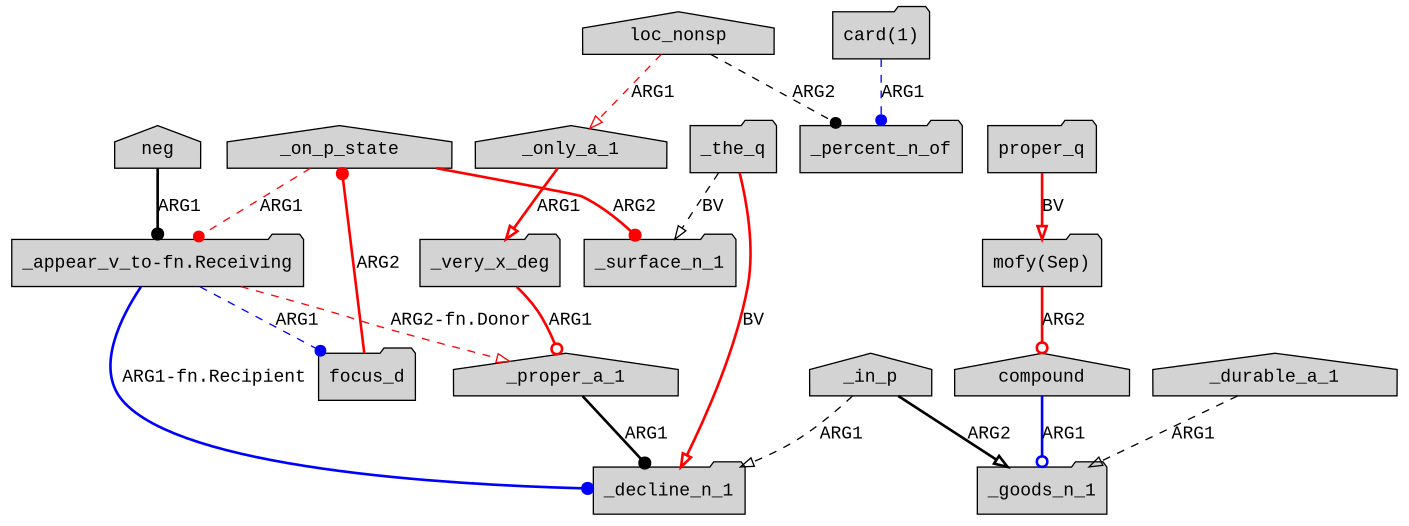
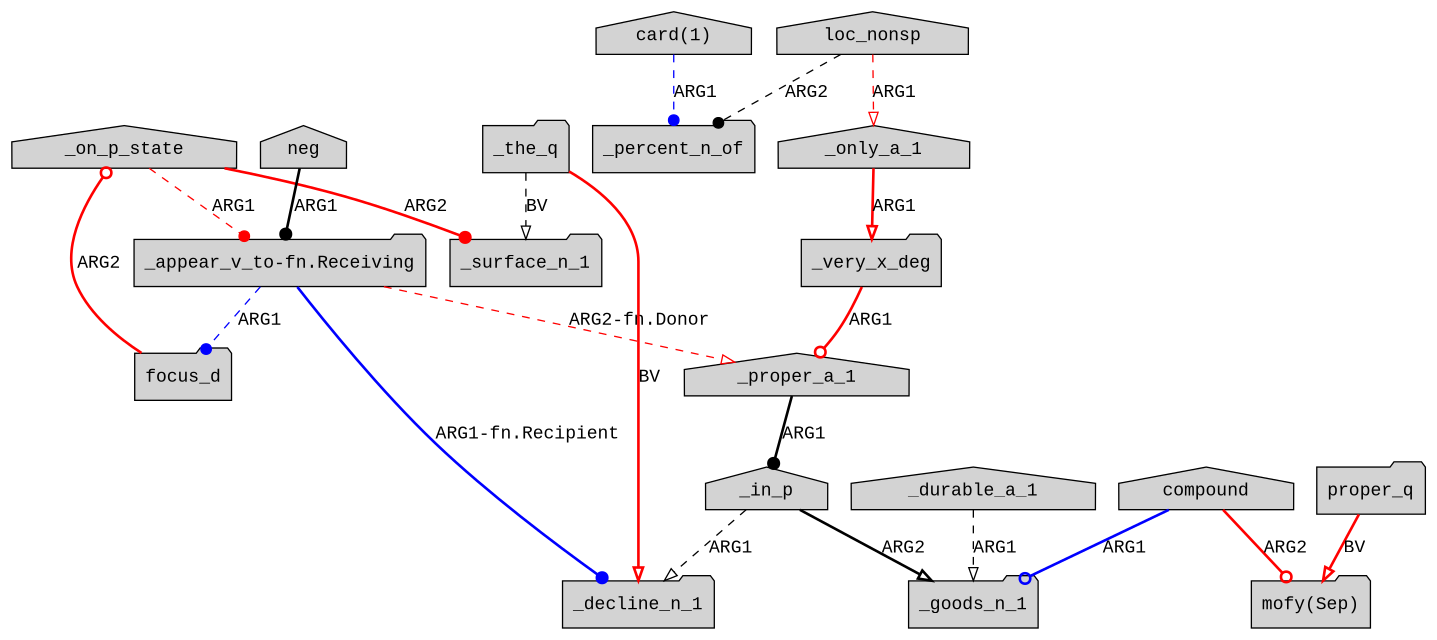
node "card(1)": shape folder -> house
edge "focus_d" -> "_on_p_state": arrowhead dot -> odot
edge "mofy(Sep)" -> "compound": reversed
edge "_proper_a_1" -> "_decline_n_1": now "_proper_a_1" -> "_in_p"
